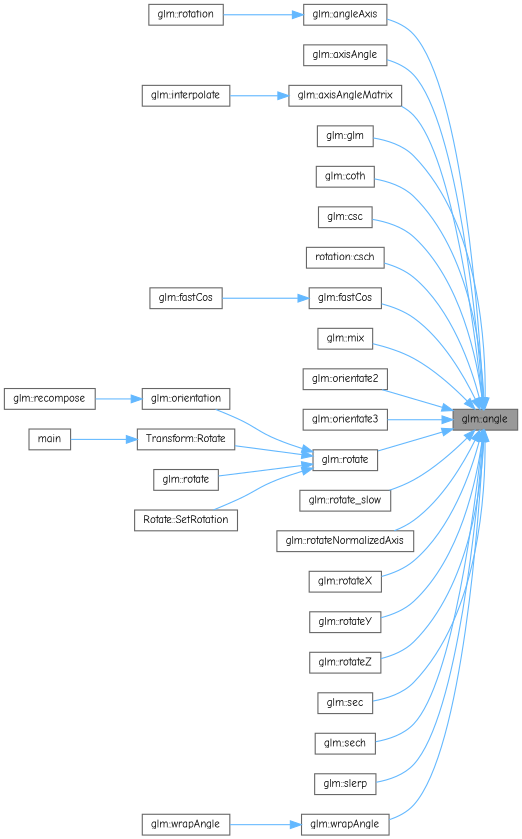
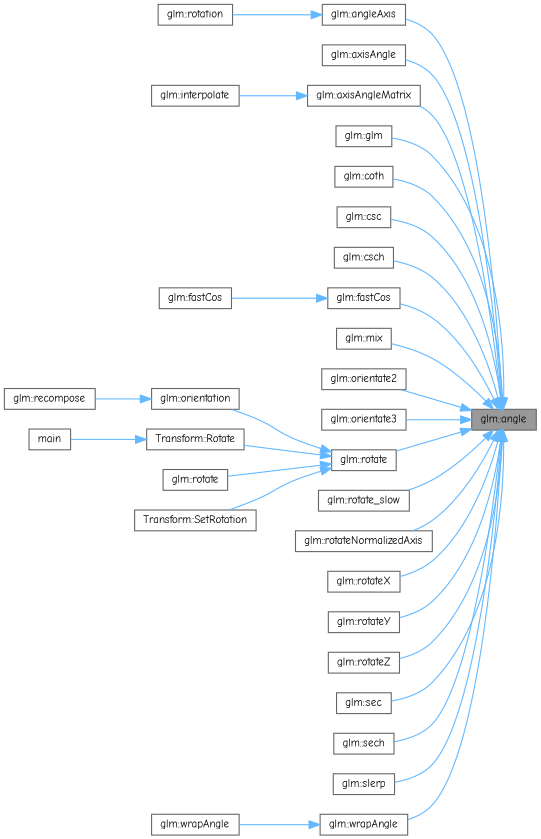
node "rotation::csch": label "rotation::csch" -> "glm::csch"
node "Rotate::SetRotation": label "Rotate::SetRotation" -> "Transform::SetRotation"
